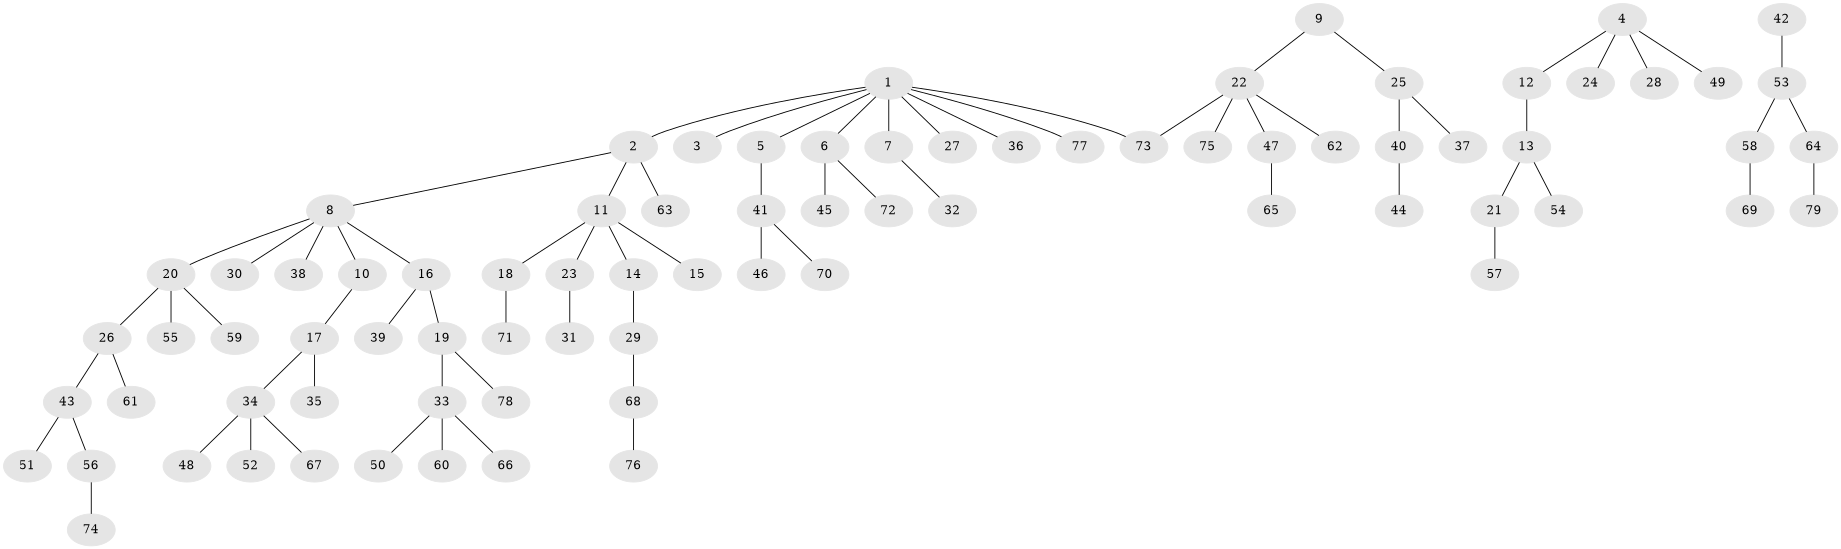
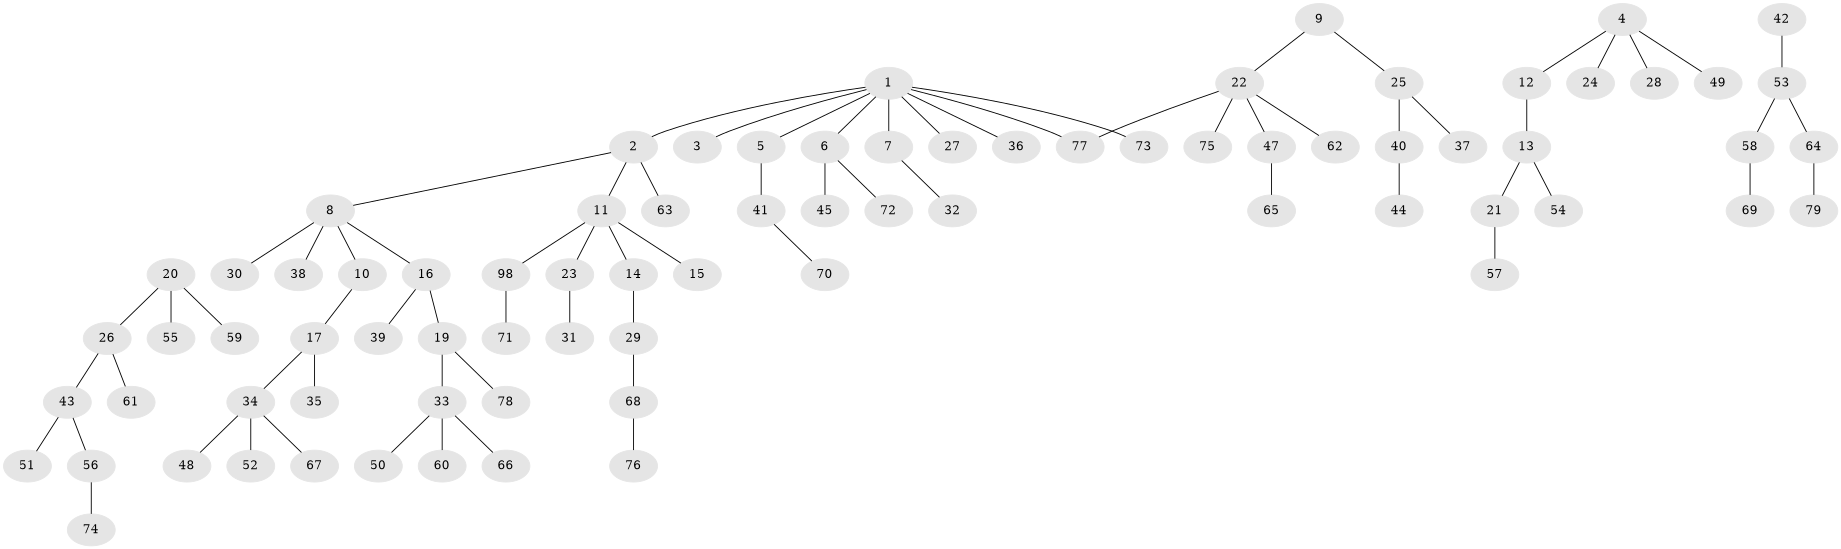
edge "22" -- "73": now "22" -- "77"
edge "8" -- "20": removed
node "18": label "18" -> "98"
node "46": removed
